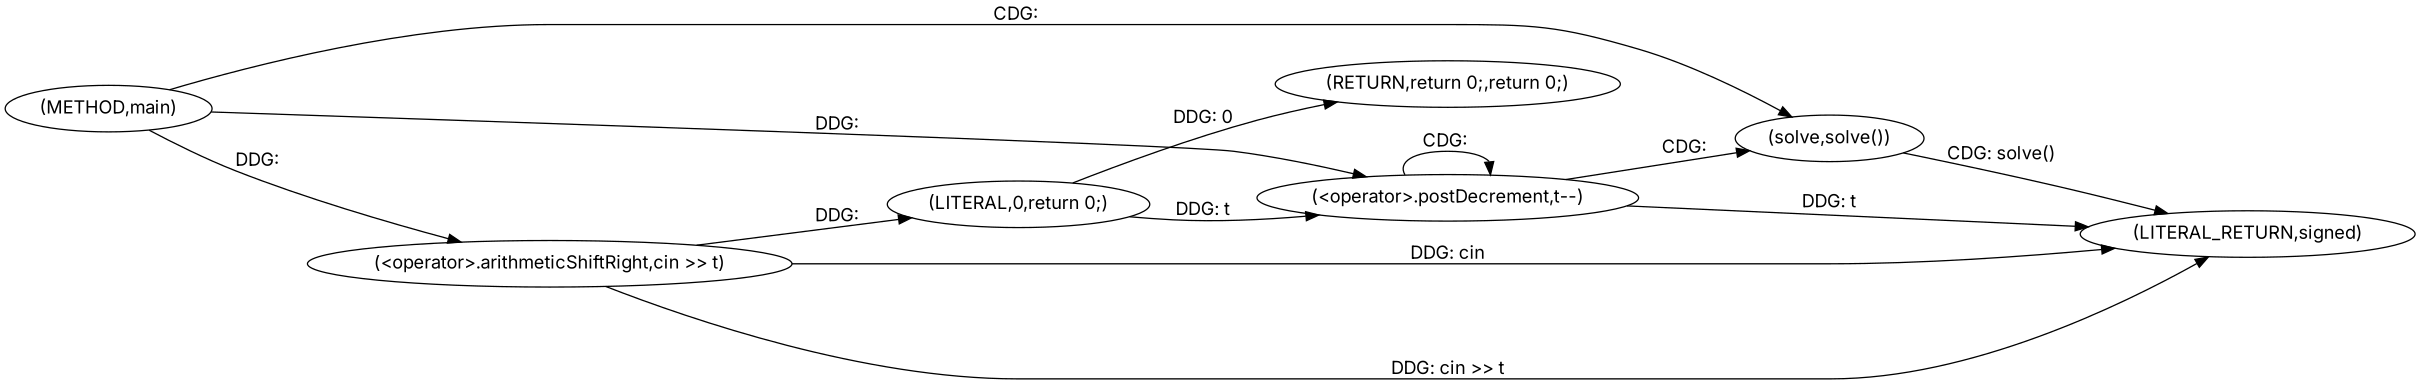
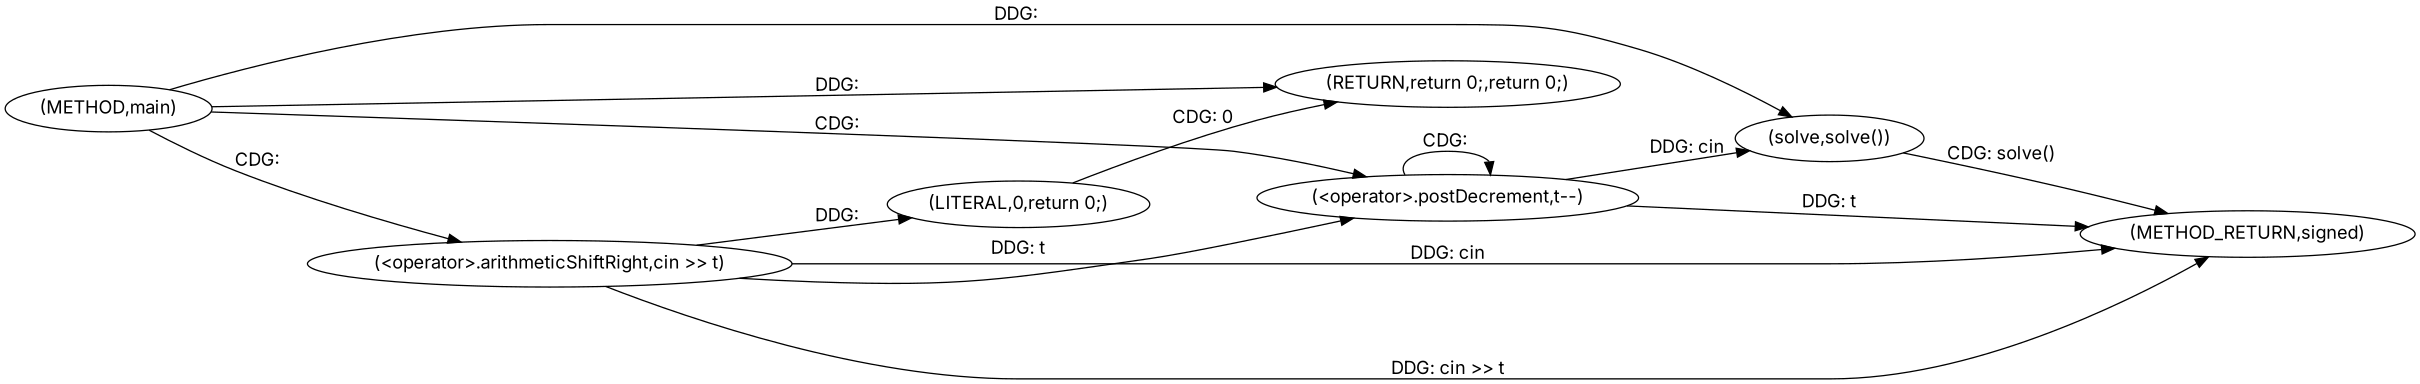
edge "(METHOD,main)" -> "(solve,solve())": label "CDG: " -> "DDG: "
edge "(METHOD,main)" -> "(RETURN,return 0;,return 0;)": added, label "DDG:"
edge "(LITERAL,0,return 0;)" -> "(RETURN,return 0;,return 0;)": label "DDG: 0" -> "CDG: 0"
edge "(METHOD,main)" -> "(<operator>.postDecrement,t--)": label "DDG: " -> "CDG: "
edge "(<operator>.postDecrement,t--)" -> "(solve,solve())": label "CDG: " -> "DDG: cin"
edge "(METHOD,main)" -> "(<operator>.arithmeticShiftRight,cin >> t)": label "DDG: " -> "CDG: "
edge "(LITERAL,0,return 0;)" -> "(<operator>.postDecrement,t--)": now "(<operator>.arithmeticShiftRight,cin >> t)" -> "(<operator>.postDecrement,t--)"
node "(LITERAL_RETURN,signed)": label "(LITERAL_RETURN,signed)" -> "(METHOD_RETURN,signed)"
